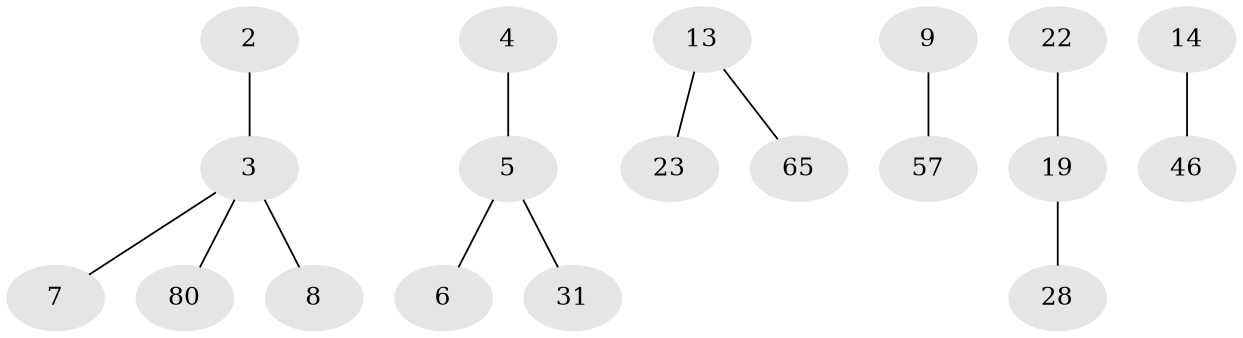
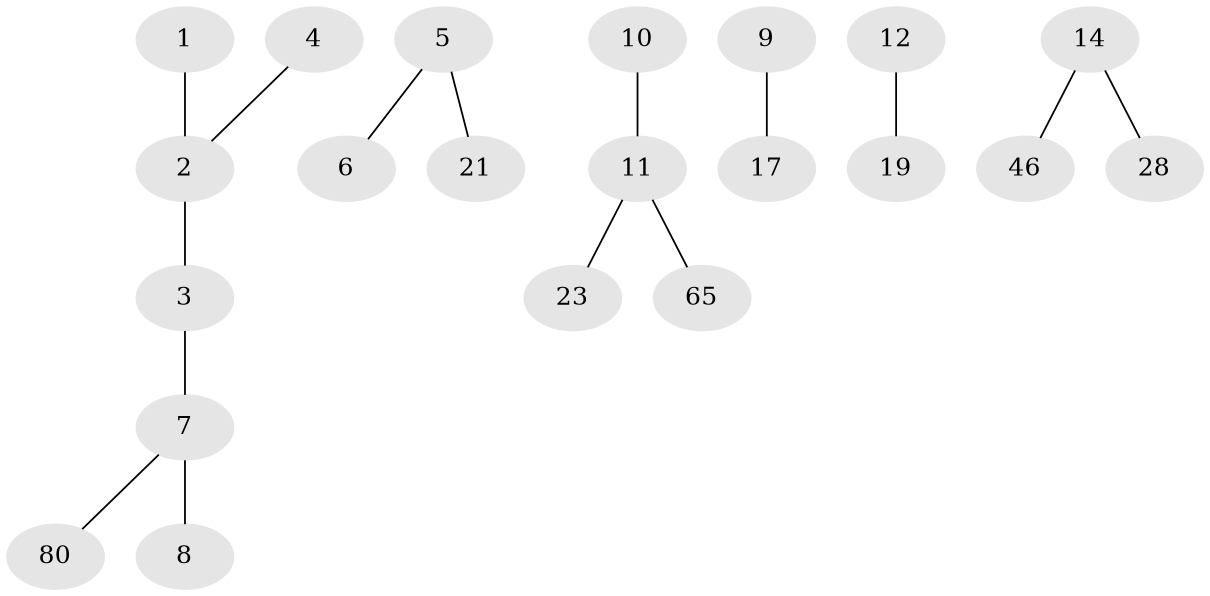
node "1": added
node "10": added
node "13": label "13" -> "11"
node "22": label "22" -> "12"
edge "4" -- "5": now "4" -- "2"
node "57": label "57" -> "17"
edge "3" -- "80": now "7" -- "80"
edge "3" -- "8": now "7" -- "8"
edge "19" -- "28": now "14" -- "28"
node "31": label "31" -> "21"
